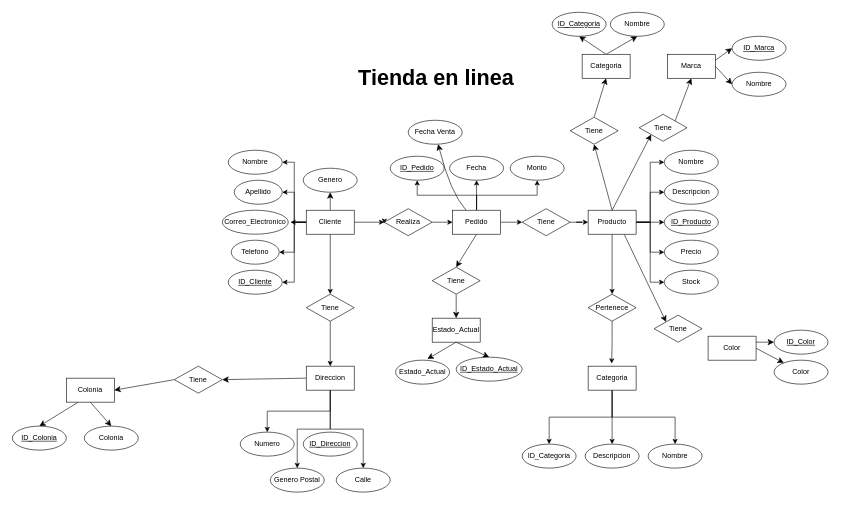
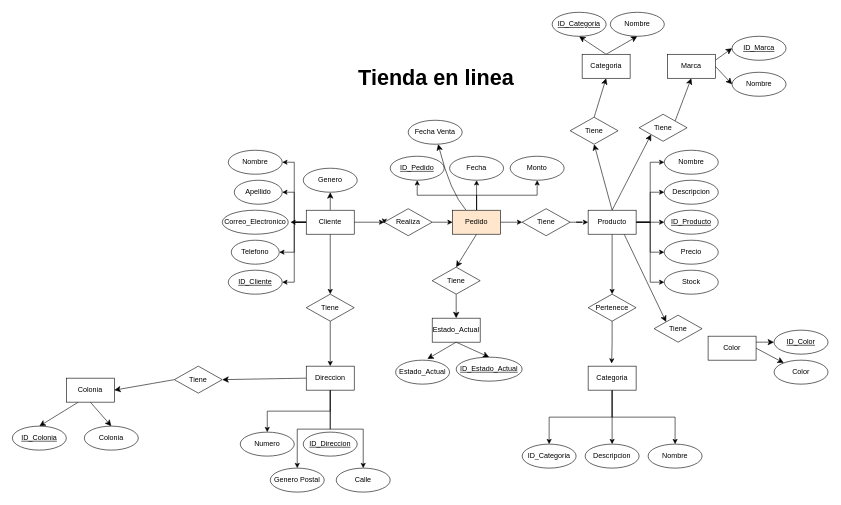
node "Pedido": fillcolor #ffffff -> #ffe6cc
